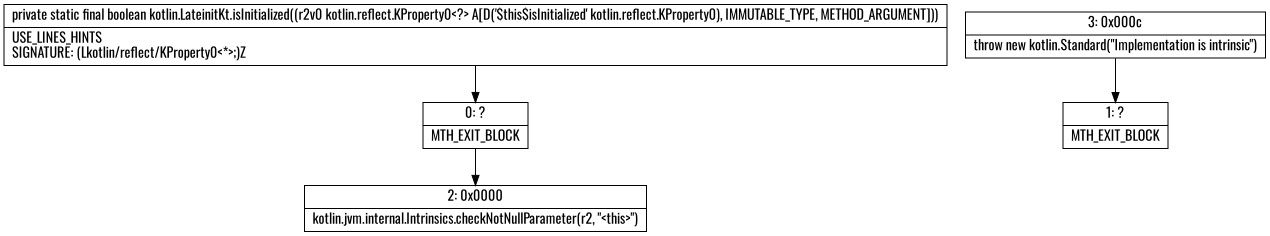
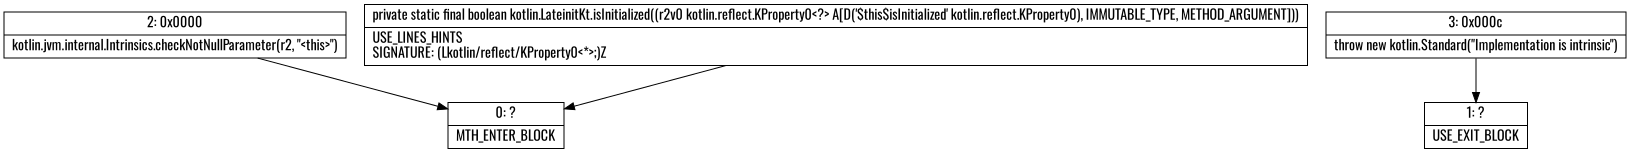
node "0: ?": text "MTH_EXIT_BLOCK" -> "MTH_ENTER_BLOCK"
node "1: ?": text "MTH_EXIT_BLOCK" -> "USE_EXIT_BLOCK"
edge "0: ?" -> "2: 0x0000": reversed
